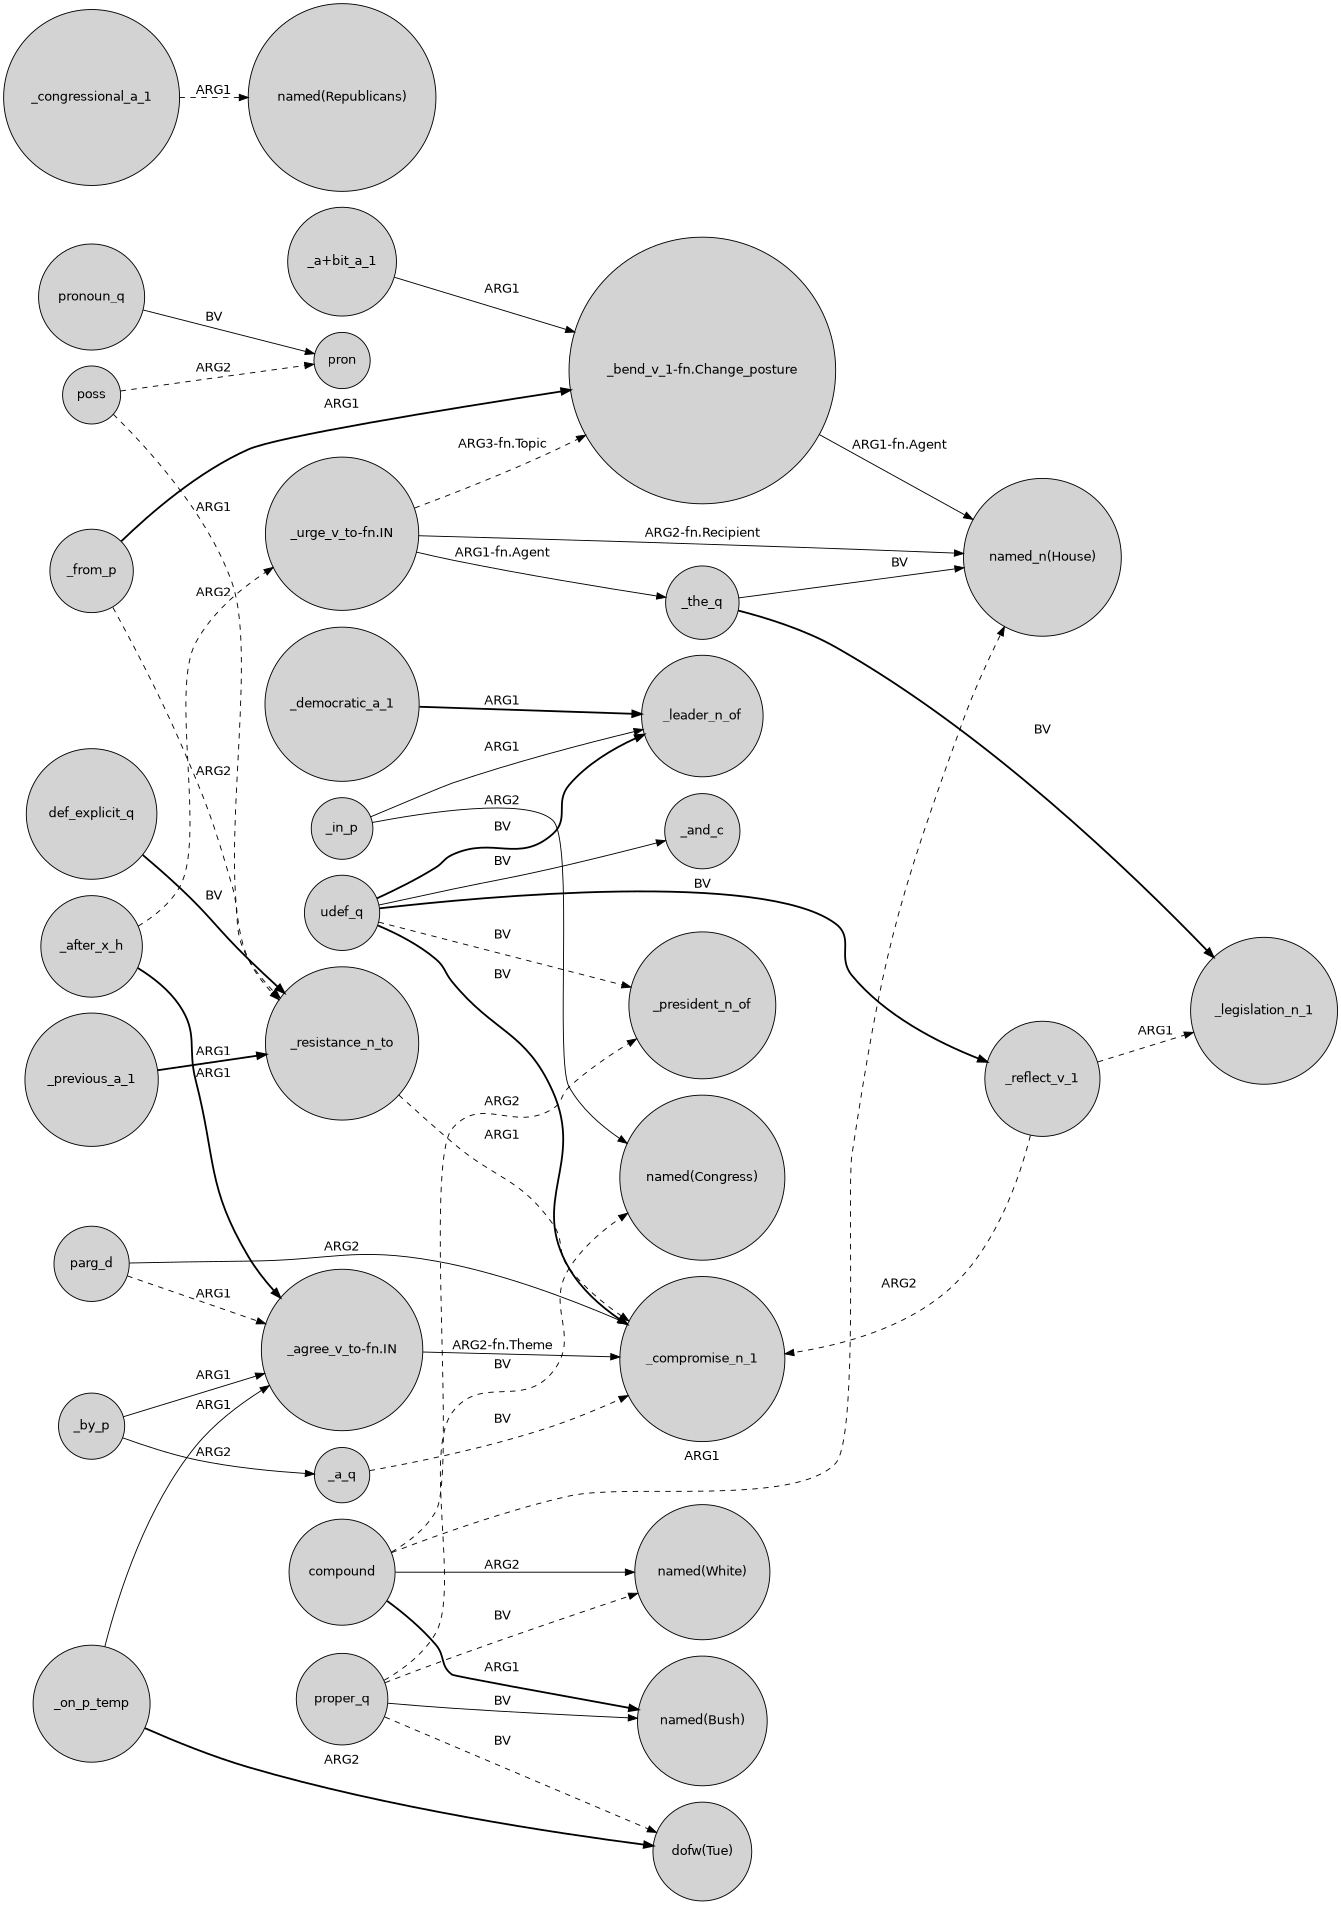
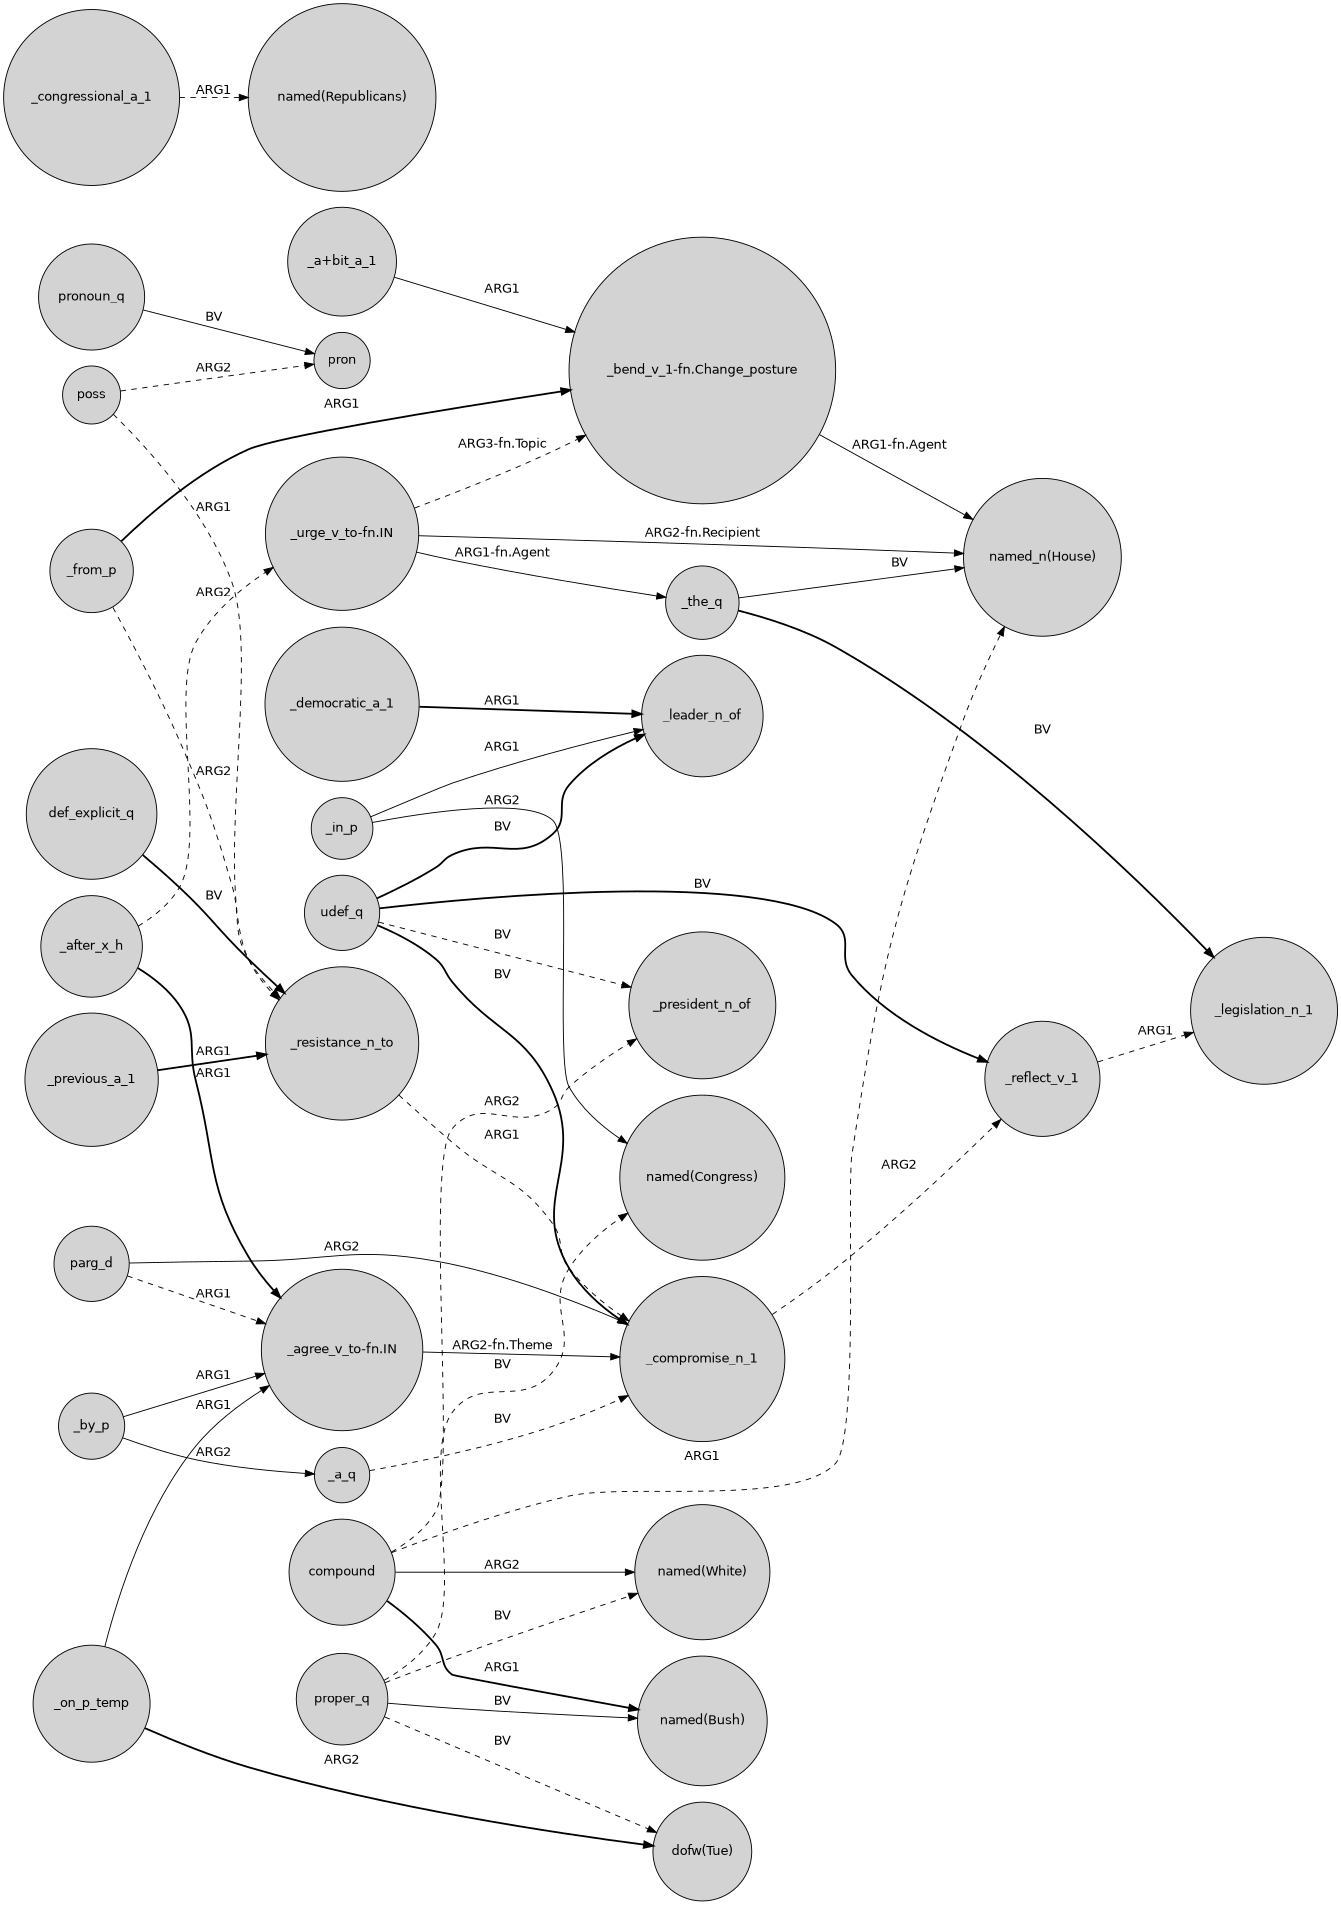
node "_and_c": removed
edge "_reflect_v_1" -> "_compromise_n_1": reversed
